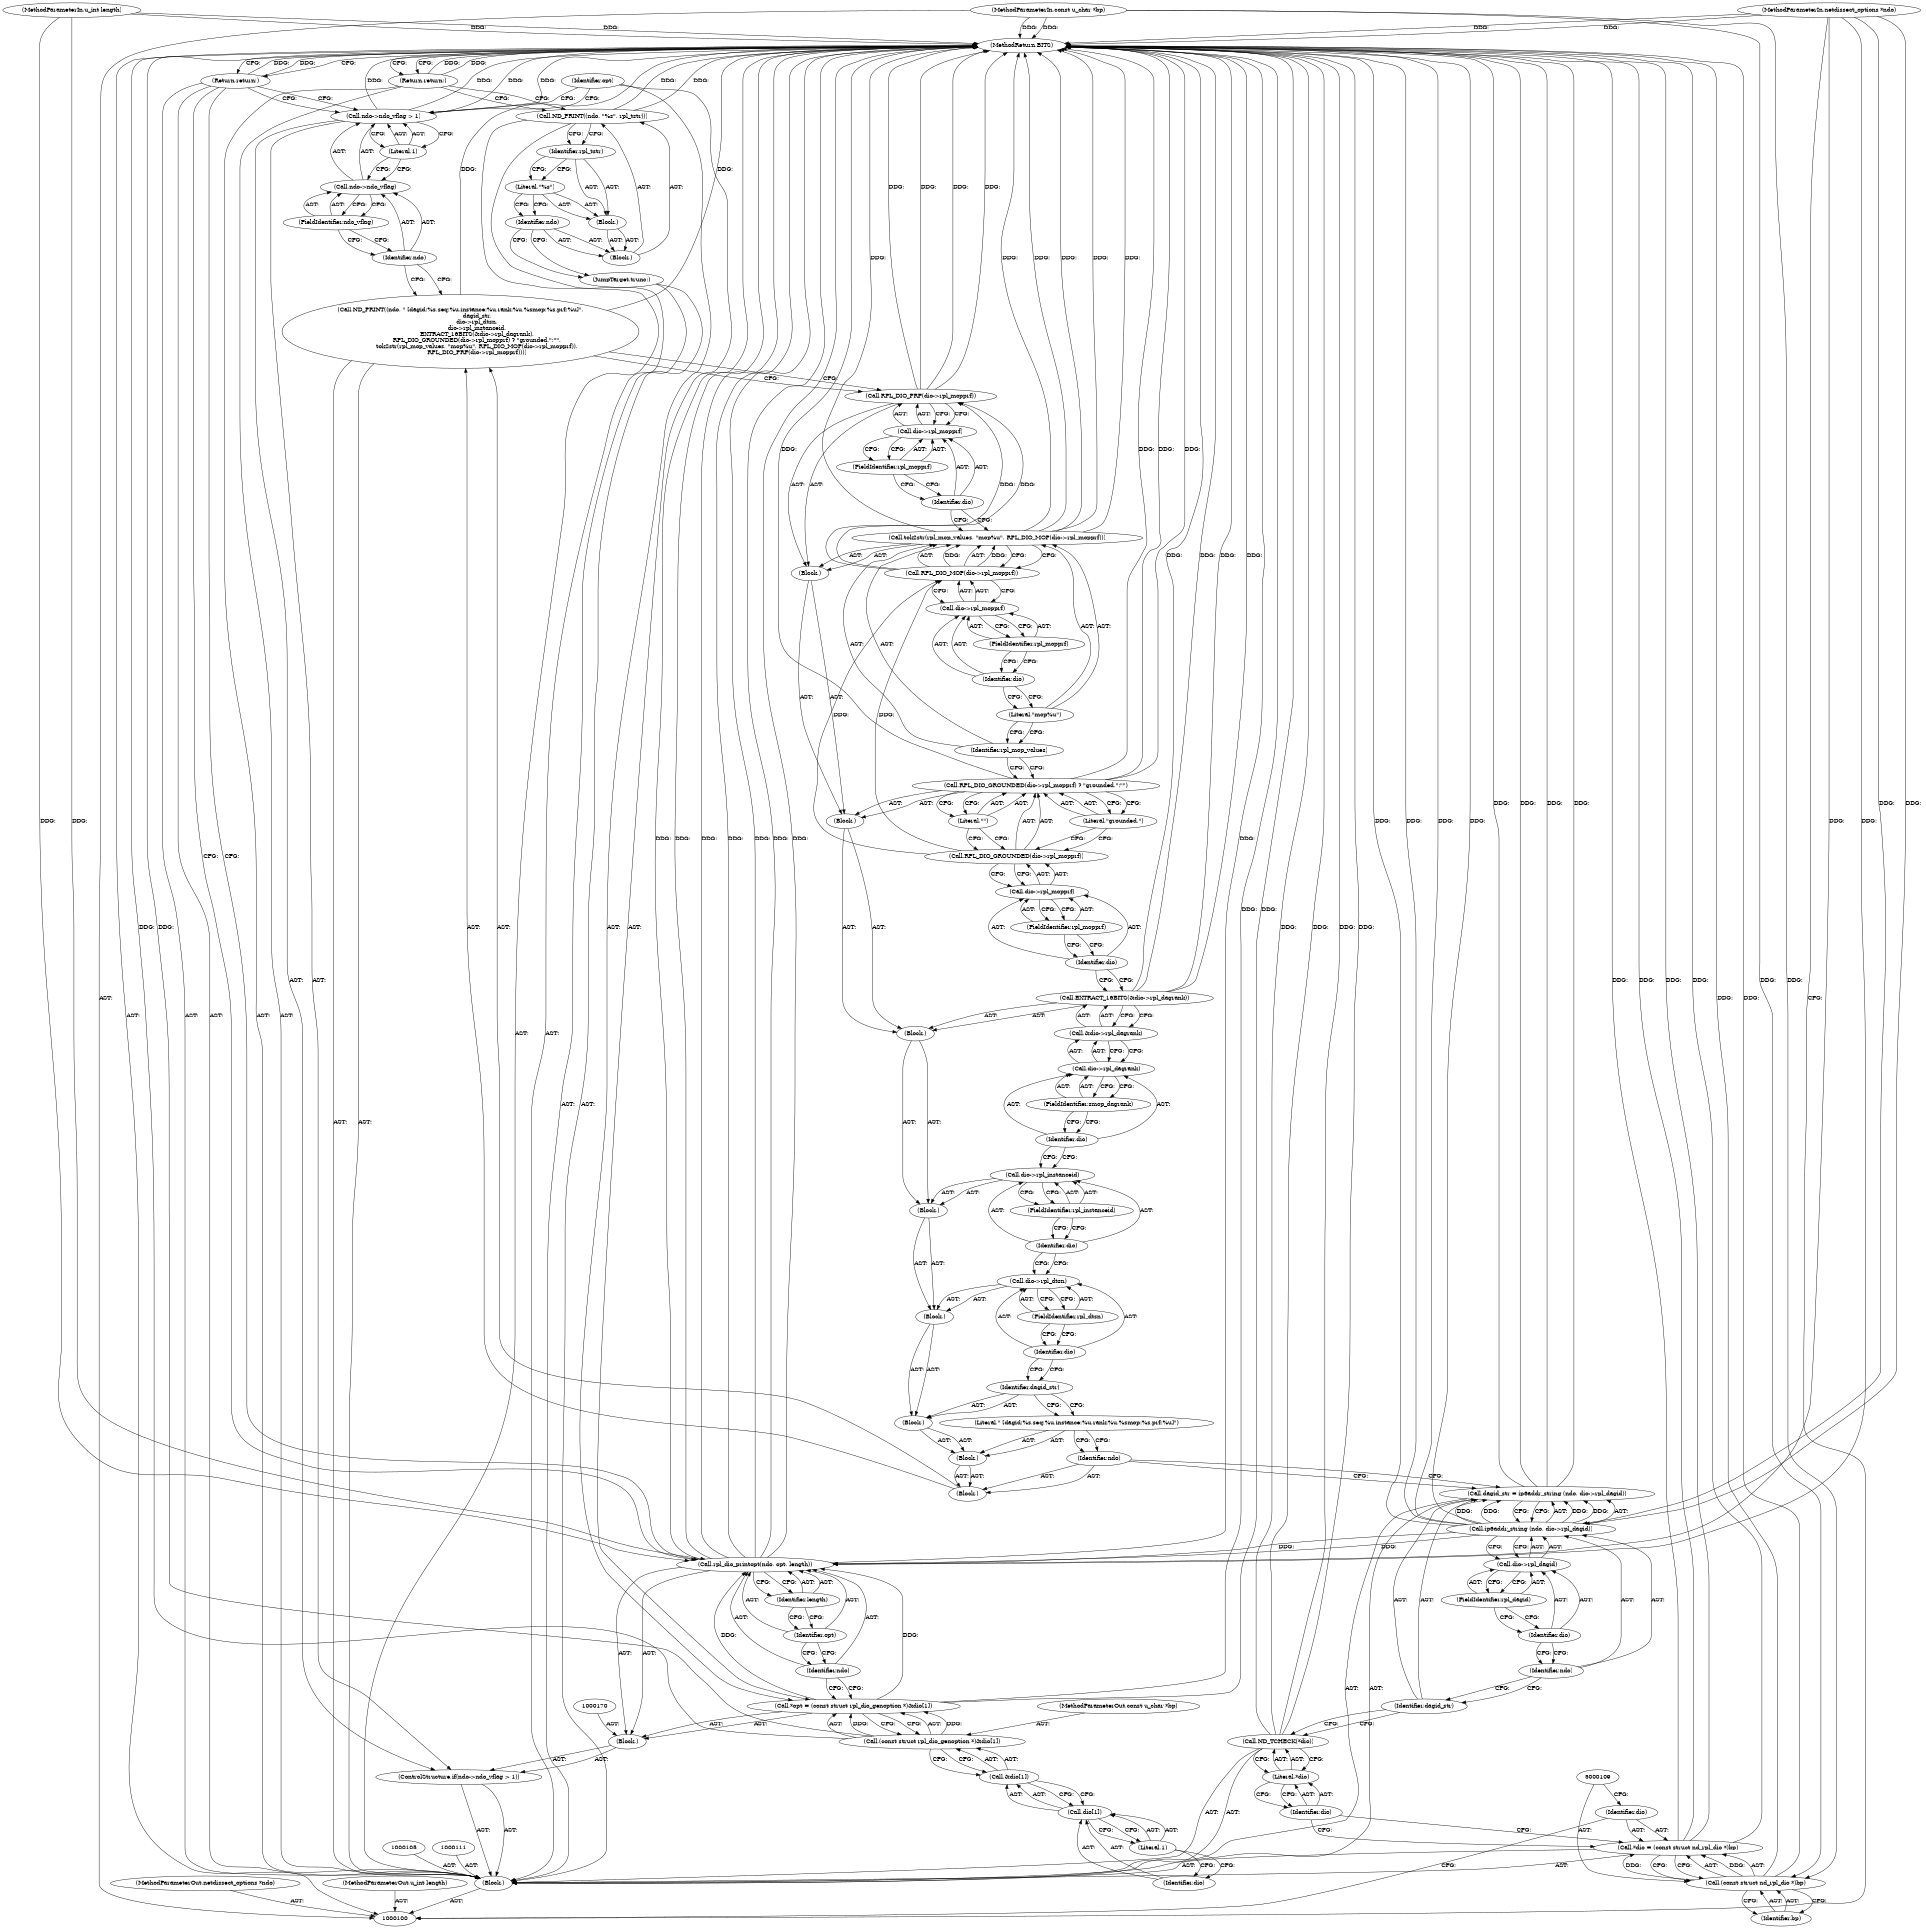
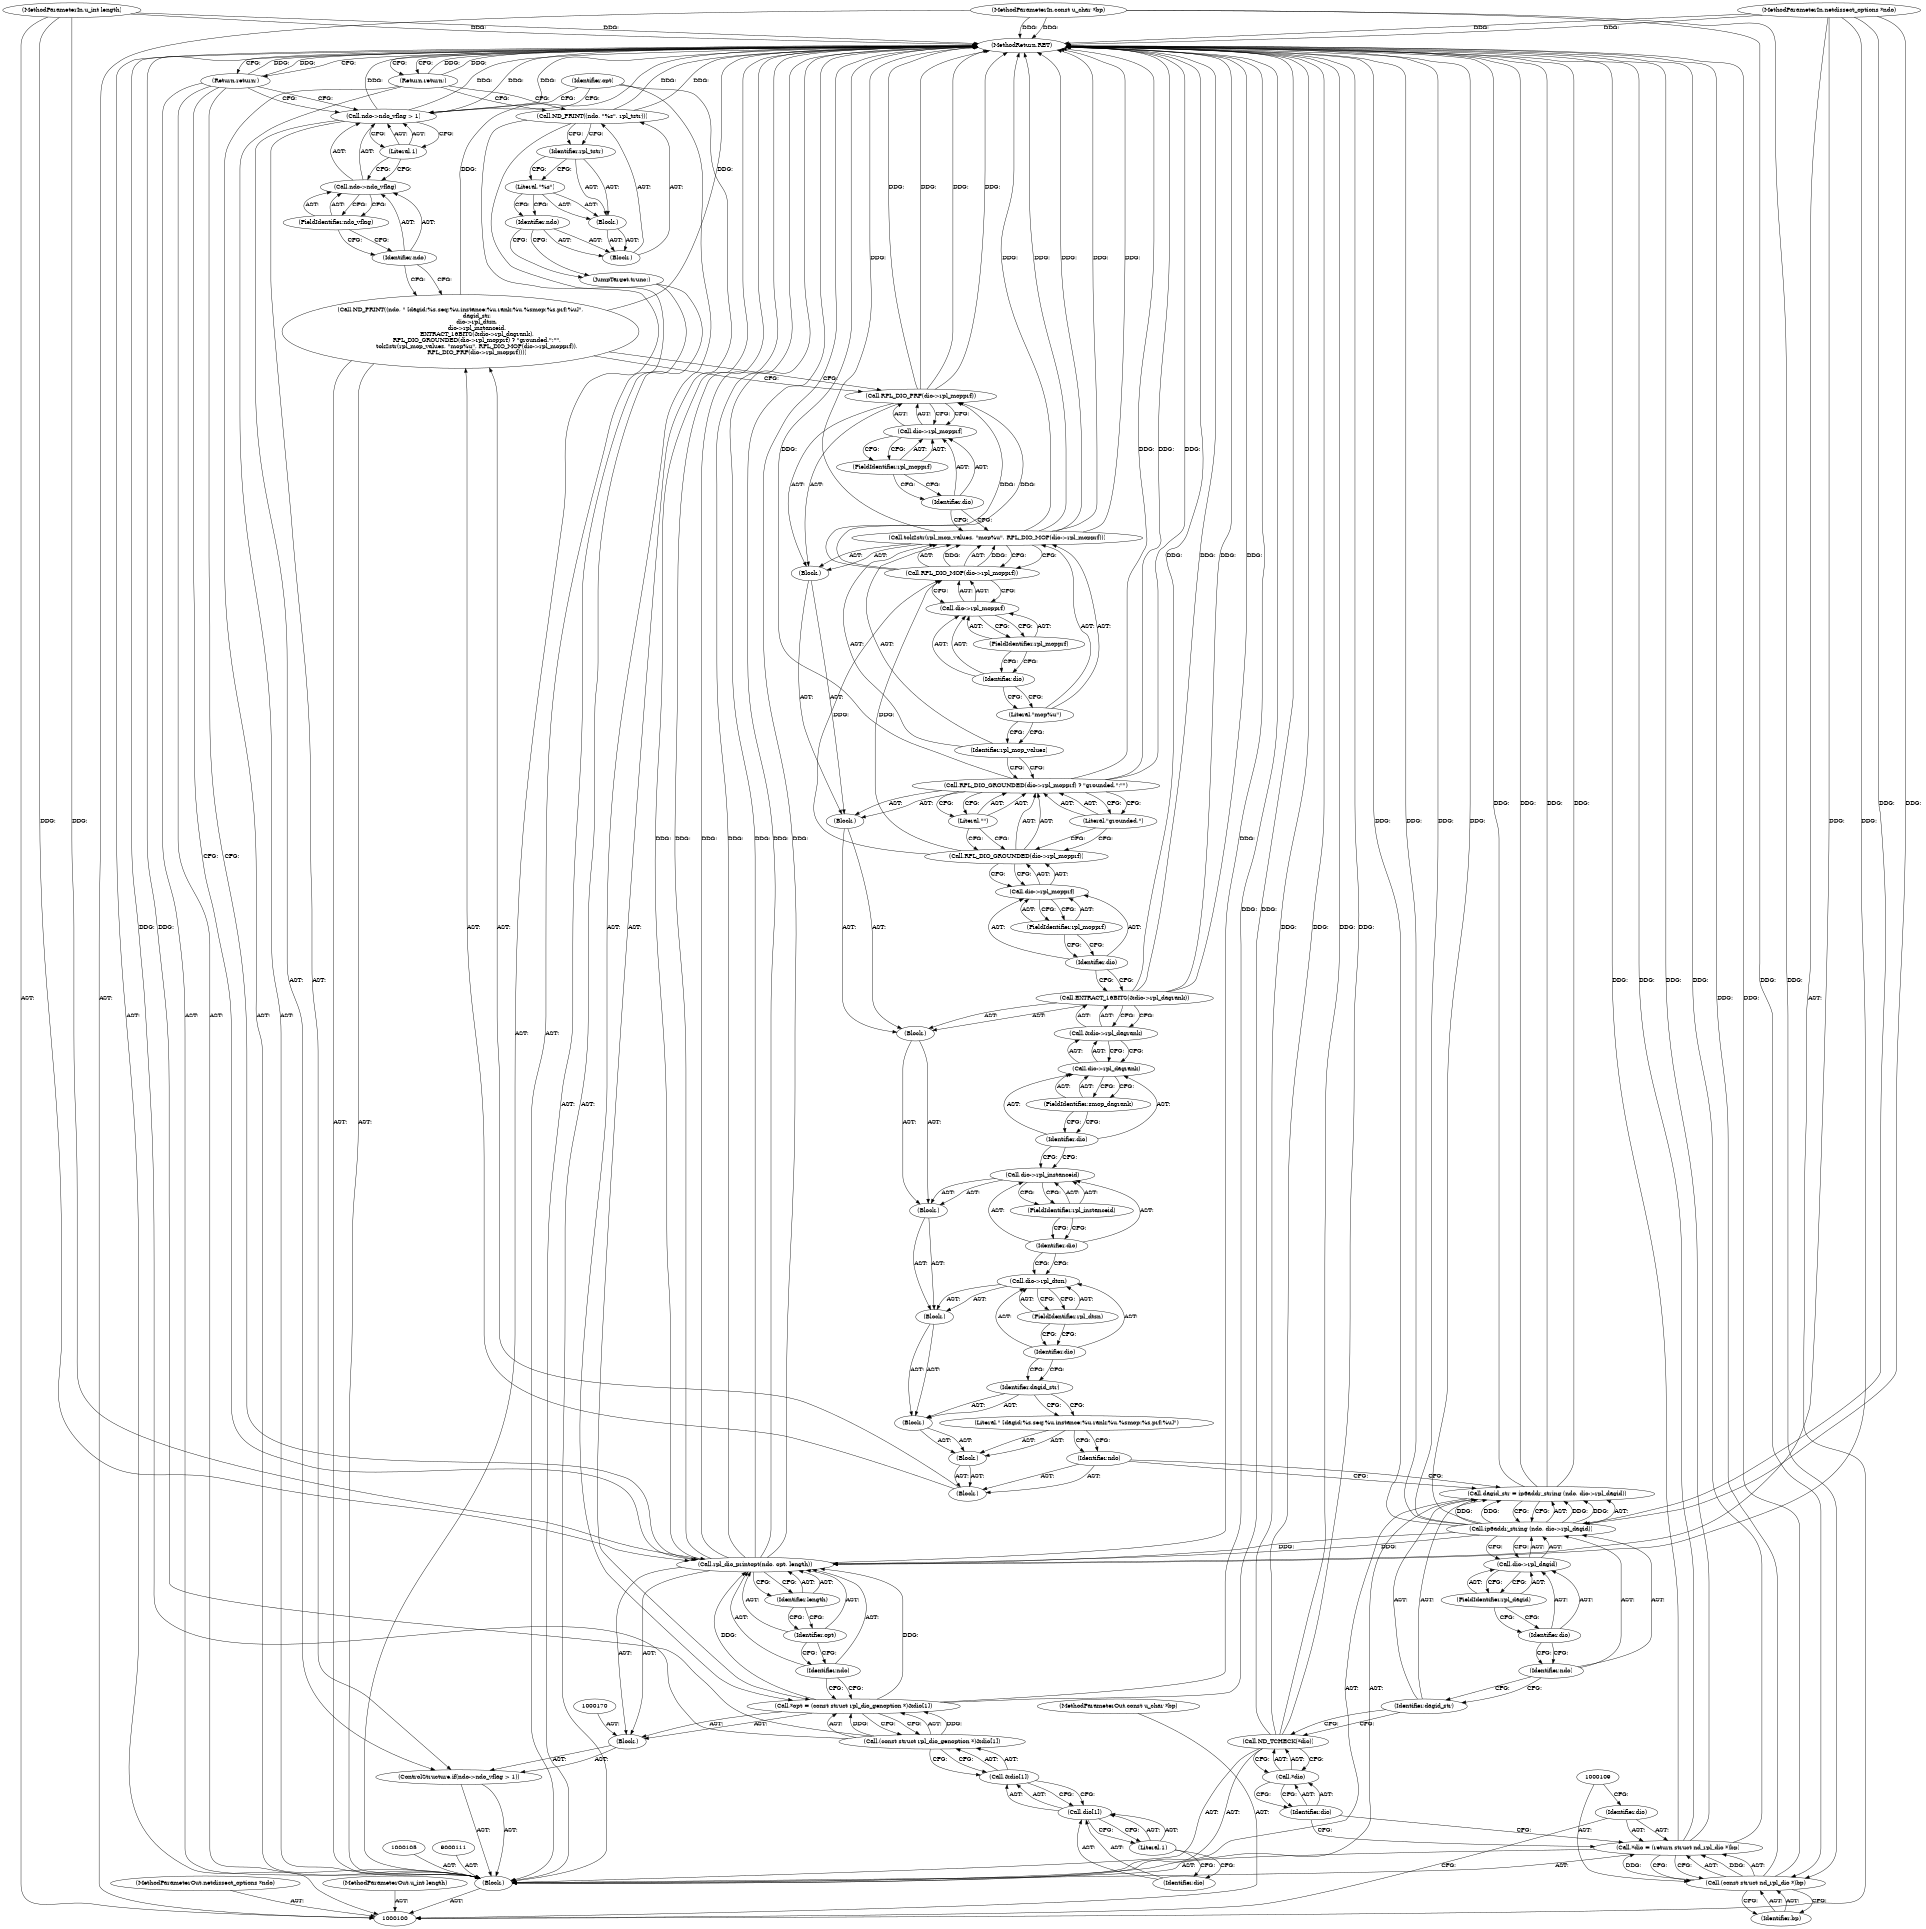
node "(MethodReturn,BITS)": label "(MethodReturn,BITS)" -> "(MethodReturn,RET)"
edge "(MethodParameterIn,netdissect_options *ndo)" -> "1000100": label "CFG: " -> "AST: "
edge "(MethodParameterIn,u_int length)" -> "1000100": added, label "AST:"
edge "(MethodParameterOut,const u_char *bp)" -> "(Call,(const struct rpl_dio_genoption *)&dio[1])": now "(MethodParameterOut,const u_char *bp)" -> "1000100"
node "(Literal,*dio)": label "(Literal,*dio)" -> "(Call,*dio)"
node "5000109": label "5000109" -> "1000109"
node "1000111": label "1000111" -> "9000111"
node "(Call,*dio = (const struct nd_rpl_dio *)bp)": label "(Call,*dio = (const struct nd_rpl_dio *)bp)" -> "(Call,*dio = (return struct nd_rpl_dio *)bp)"
